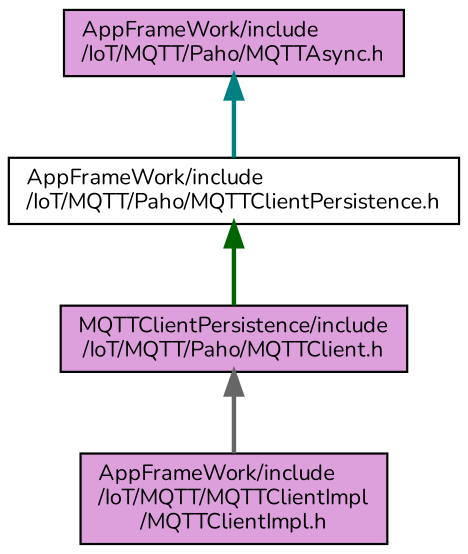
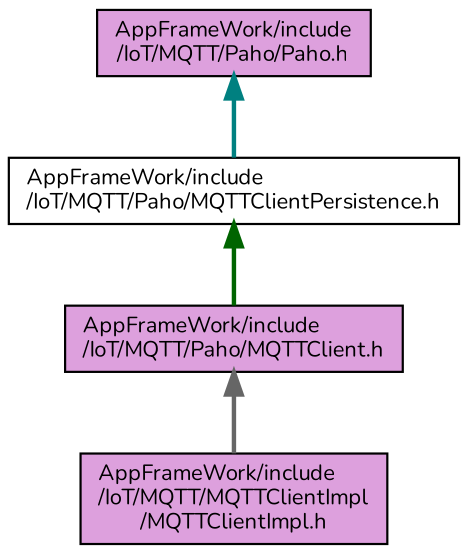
node "AppFrameWork/include /IoT/MQTT/Paho/MQTTAsync.h": label "AppFrameWork/include /IoT/MQTT/Paho/MQTTAsync.h" -> "AppFrameWork/include /IoT/MQTT/Paho/Paho.h"
node "MQTTClientPersistence/include /IoT/MQTT/Paho/MQTTClient.h": label "MQTTClientPersistence/include /IoT/MQTT/Paho/MQTTClient.h" -> "AppFrameWork/include /IoT/MQTT/Paho/MQTTClient.h"
